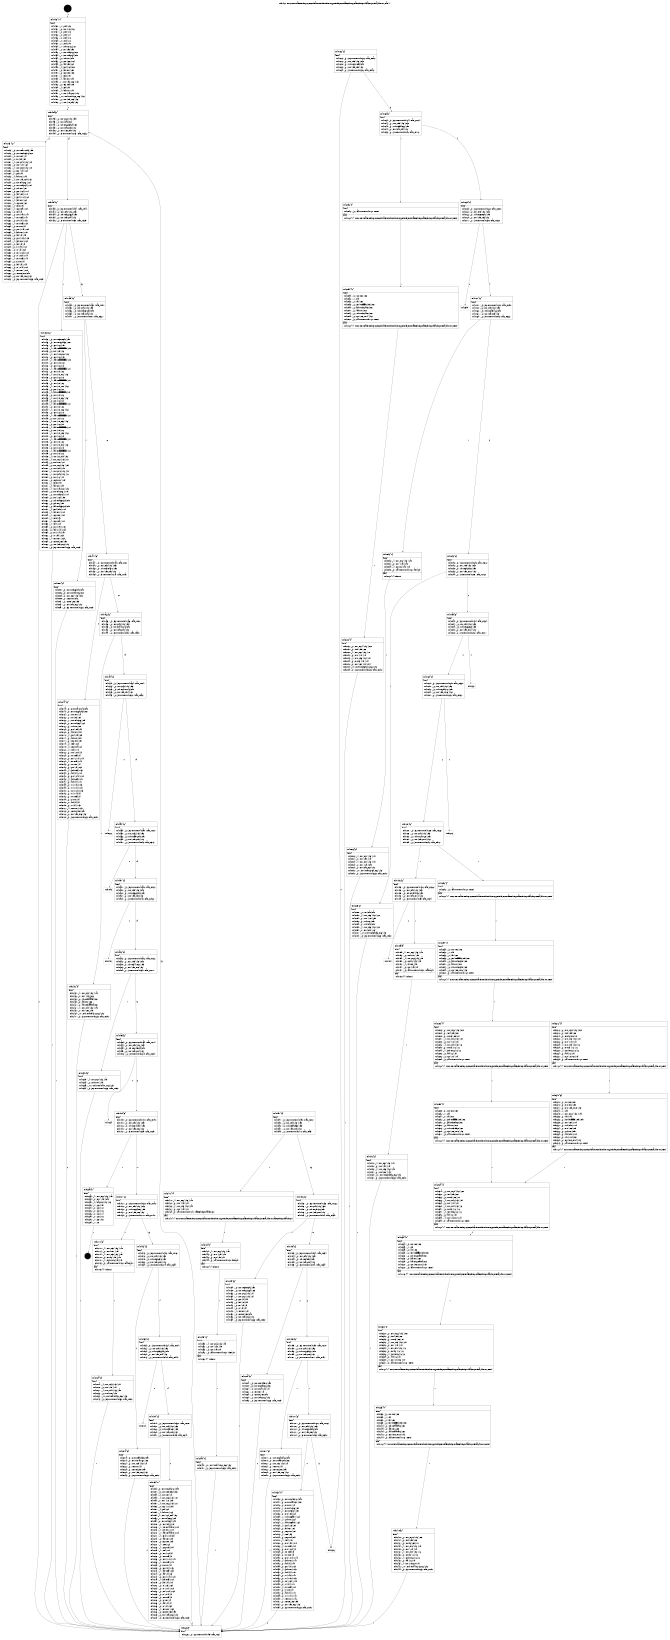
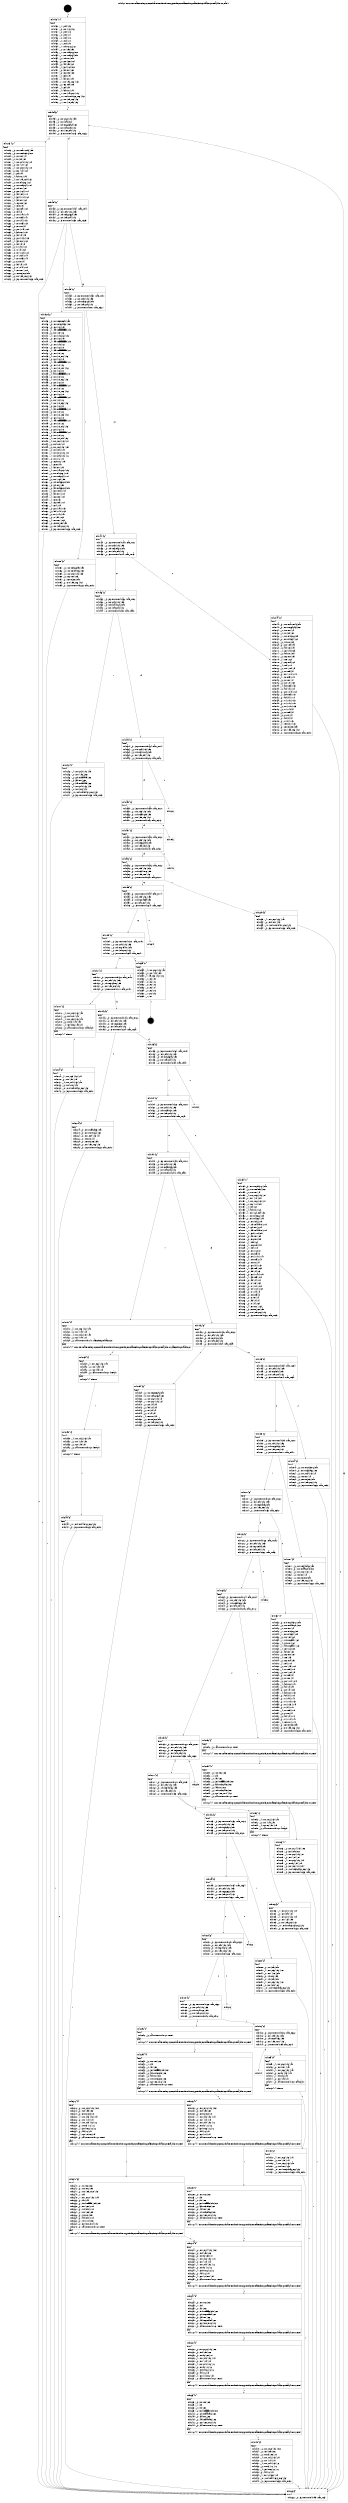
edge "0x401b7b [28]" -> "0x401b97 [28]": added, label "12"
edge "0x401c07 [28]" -> "0x402526": now "0x401c07 [28]" -> "0x401c23 [28]"
